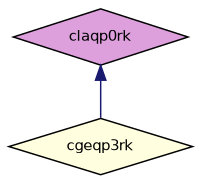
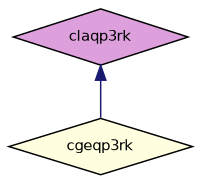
node "claqp0rk": label "claqp0rk" -> "claqp3rk"
